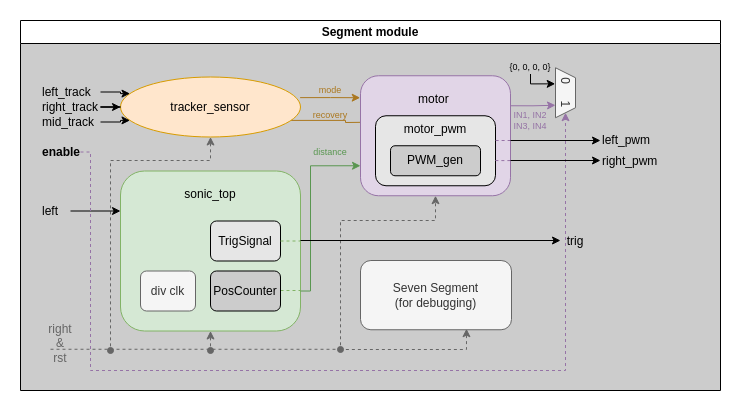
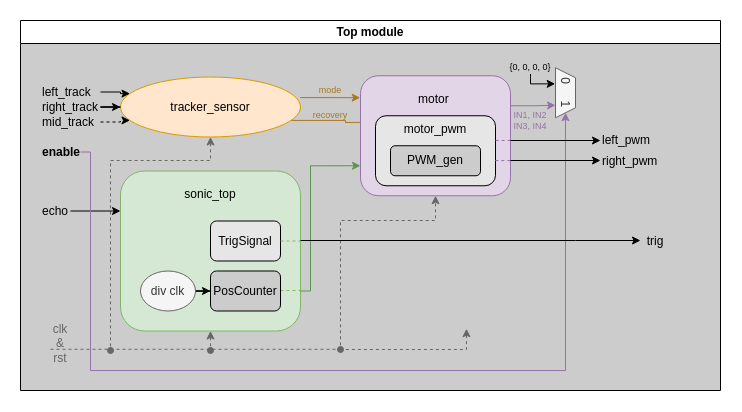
node "Segment module": label "Segment module" -> "Top module"
edge "mid_track" -> "tracker_sensor": style solid -> dashed
node "distance": removed
node "left": label "left" -> "echo"
node "trig": moved (576, 241) -> (656, 241)
edge "enable" -> "0 1": style dashed -> solid
node "div clk": shape rounded rectangle -> ellipse
edge "div clk" -> "PosCounter": added
node "Seven Segment (for debugging)": removed
node "right & rst": label "right & rst" -> "clk & rst"
